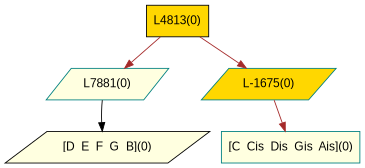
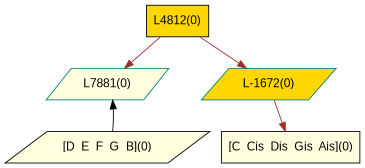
node "L4813(0)": label "L4813(0)" -> "L4812(0)"
node "L-1675(0)": label "L-1675(0)" -> "L-1672(0)"
edge "L7881(0)" -> "[D  E  F  G  B](0)": reversed
node "[C  Cis  Dis  Gis  Ais](0)": color teal -> black
